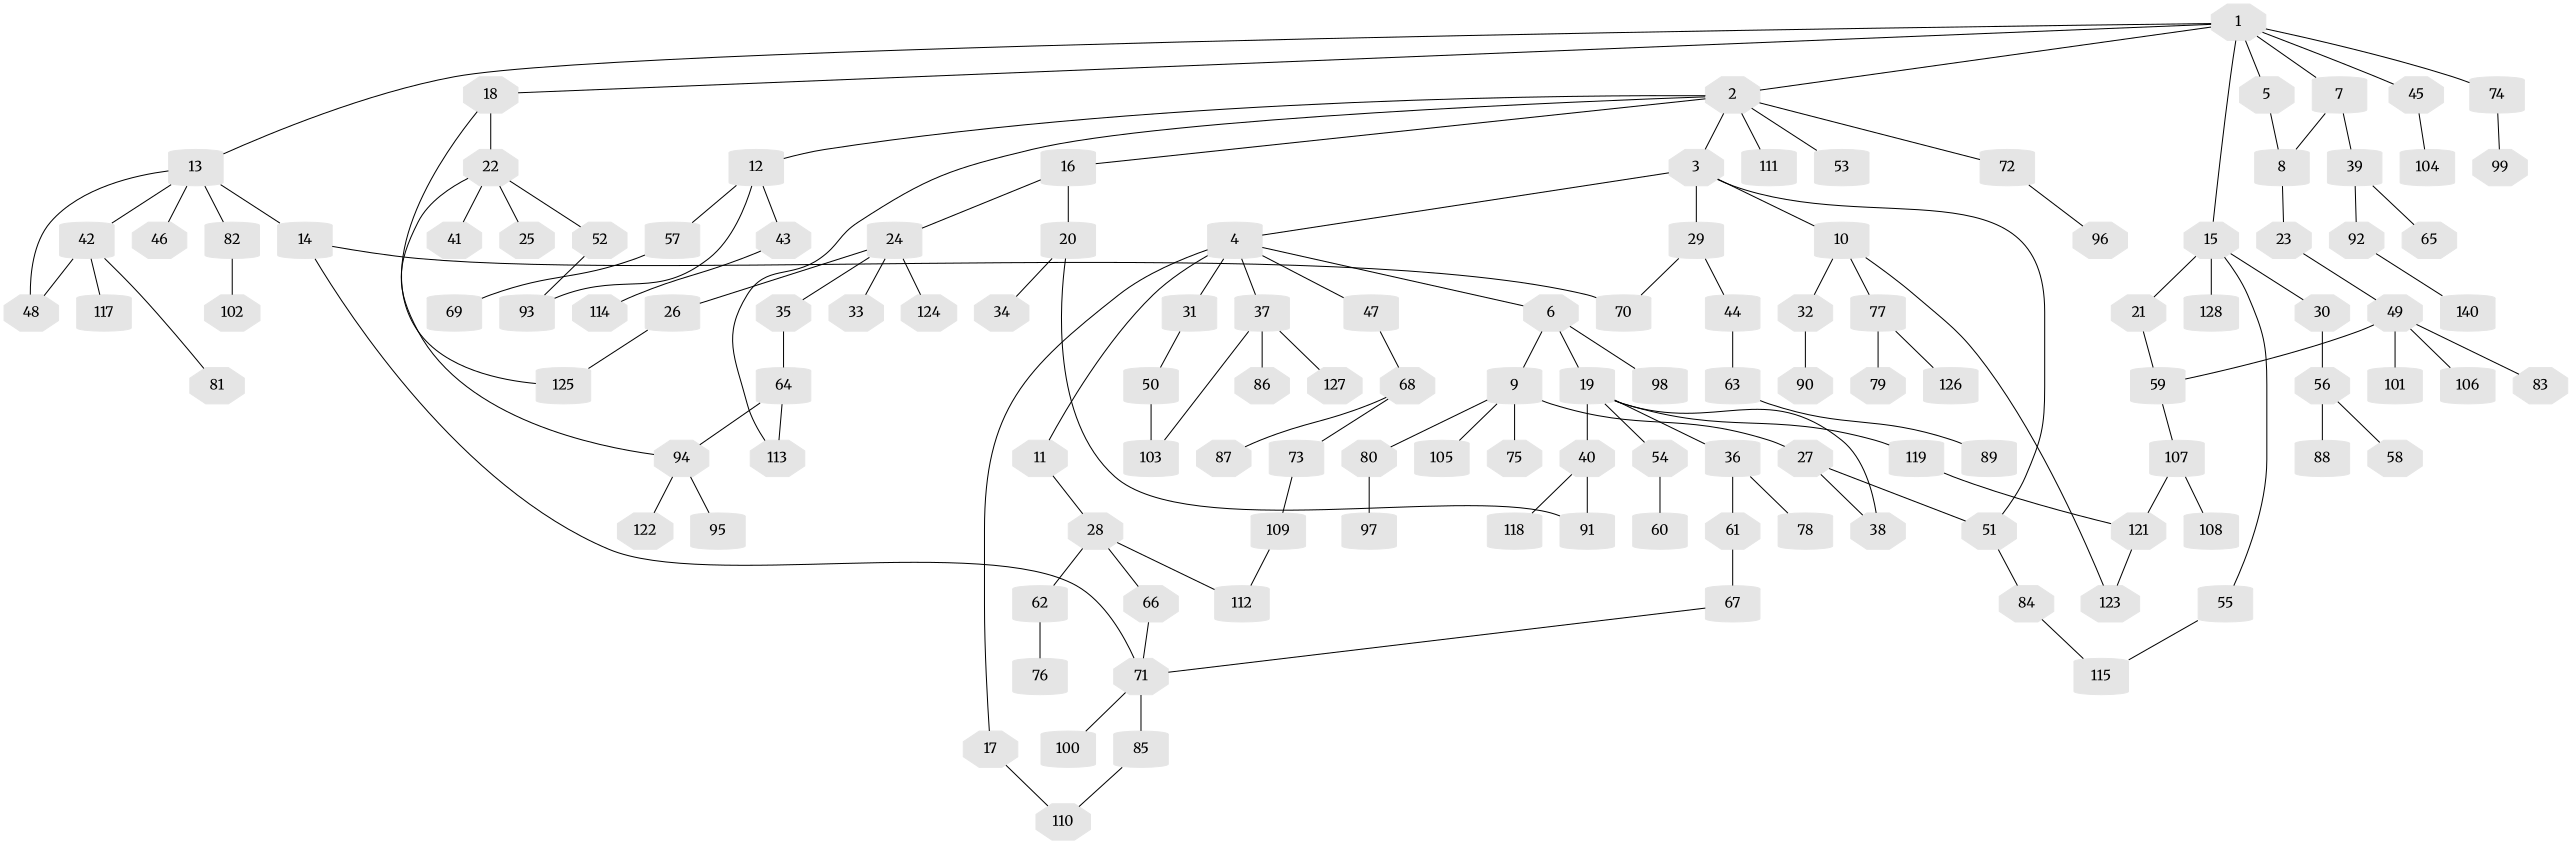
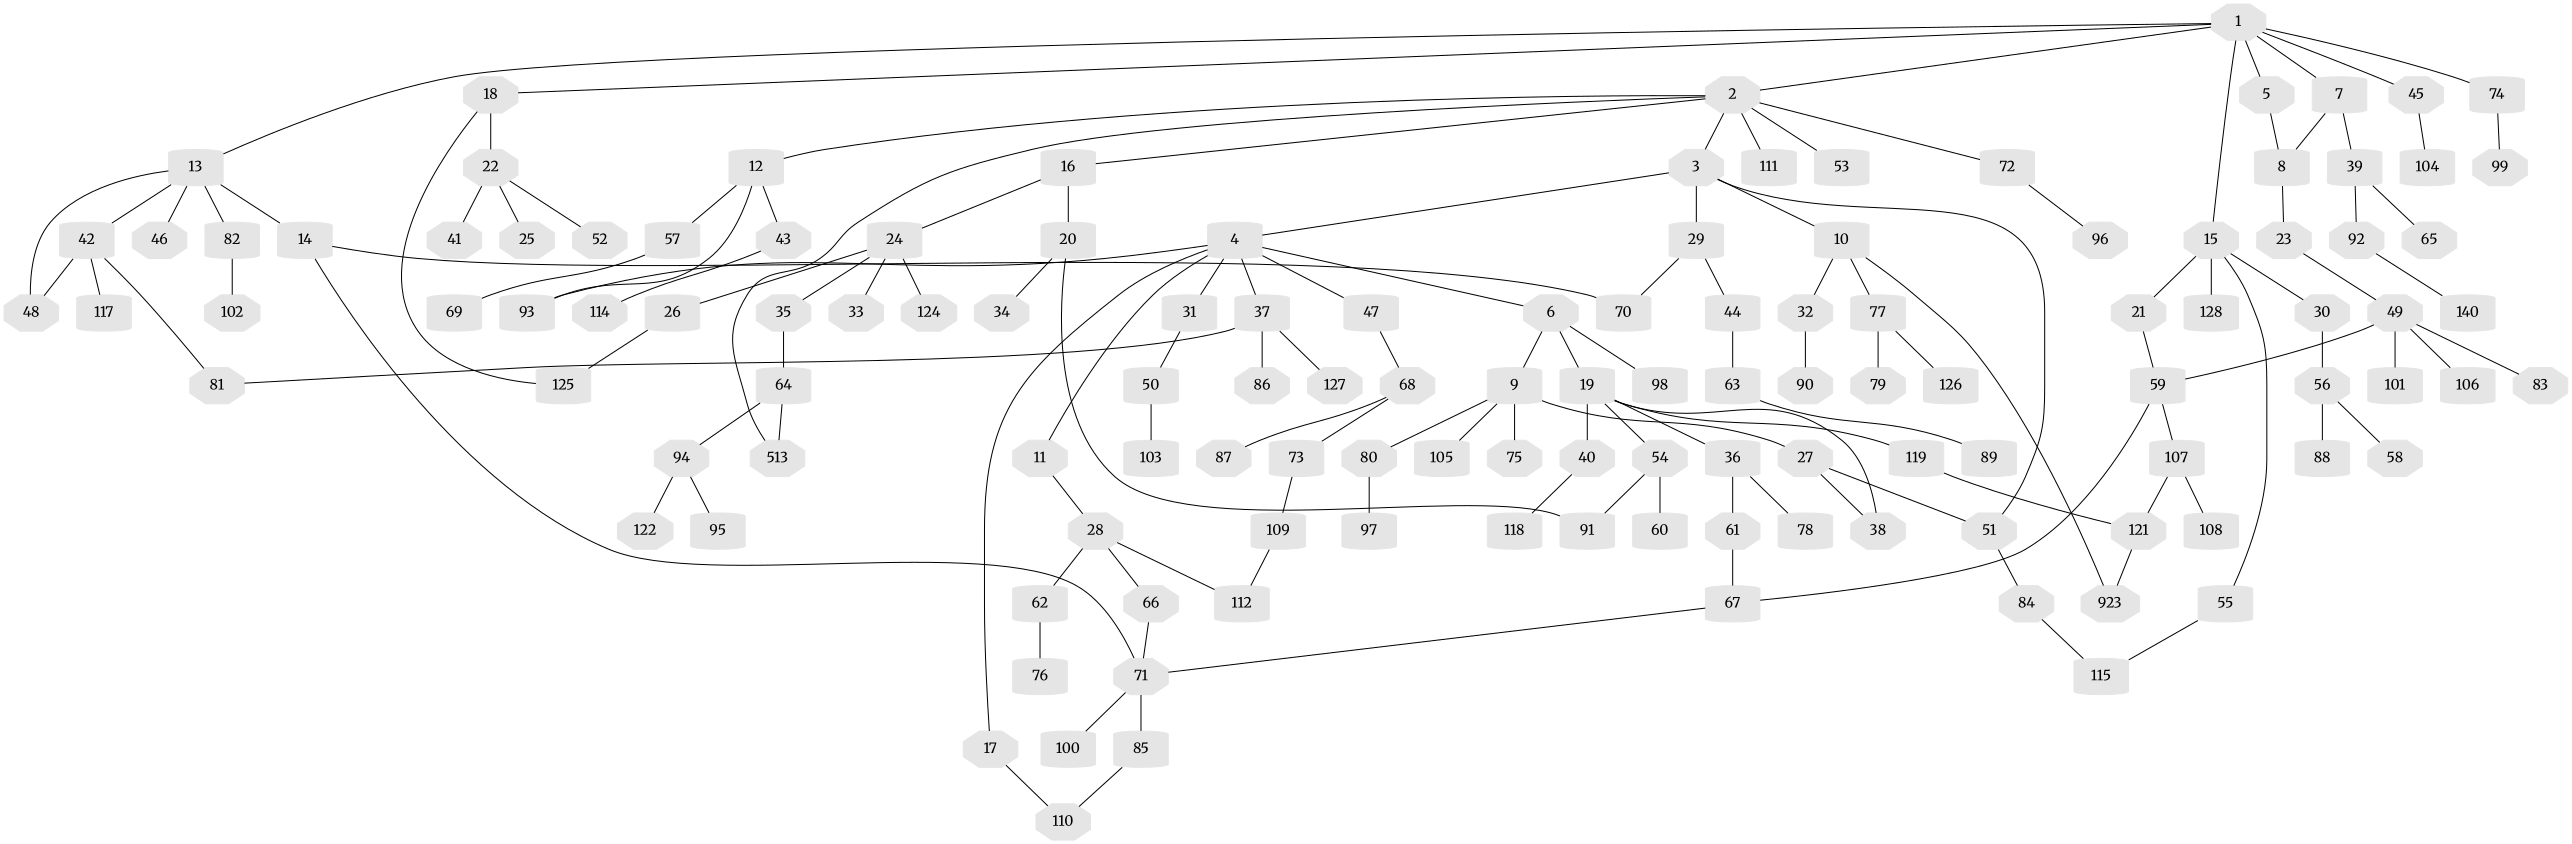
edge "52" -- "93": now "4" -- "93"
edge "22" -- "94": removed
edge "37" -- "103": now "37" -- "81"
node "113": label "113" -> "513"
edge "40" -- "91": now "54" -- "91"
edge "59" -- "67": added
node "123": label "123" -> "923"
